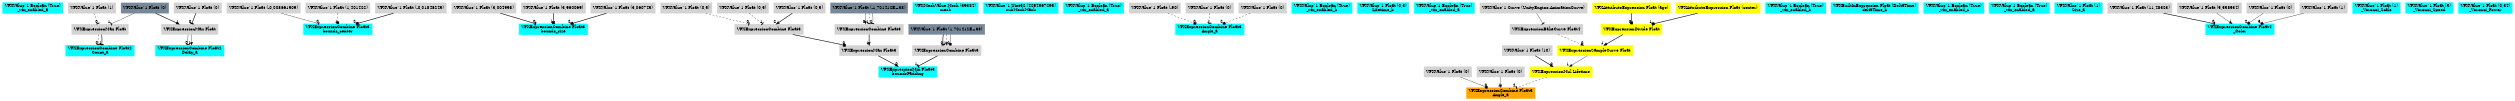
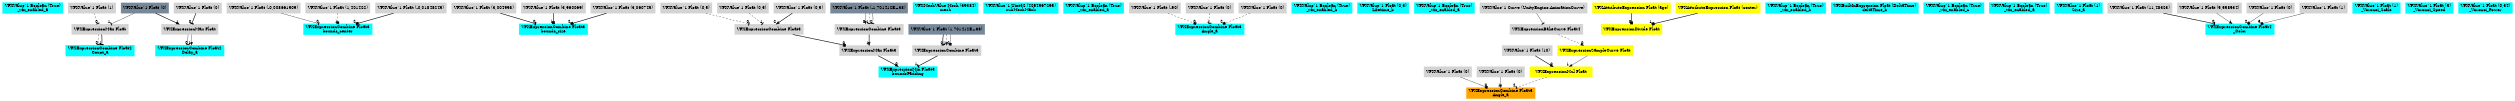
edge "VFXExpressionDivide Float" -> "VFXExpressionSampleCurve Float": removed
node "VFXExpressionMul Lifetime": label "VFXExpressionMul Lifetime" -> "VFXExpressionMul Float"
